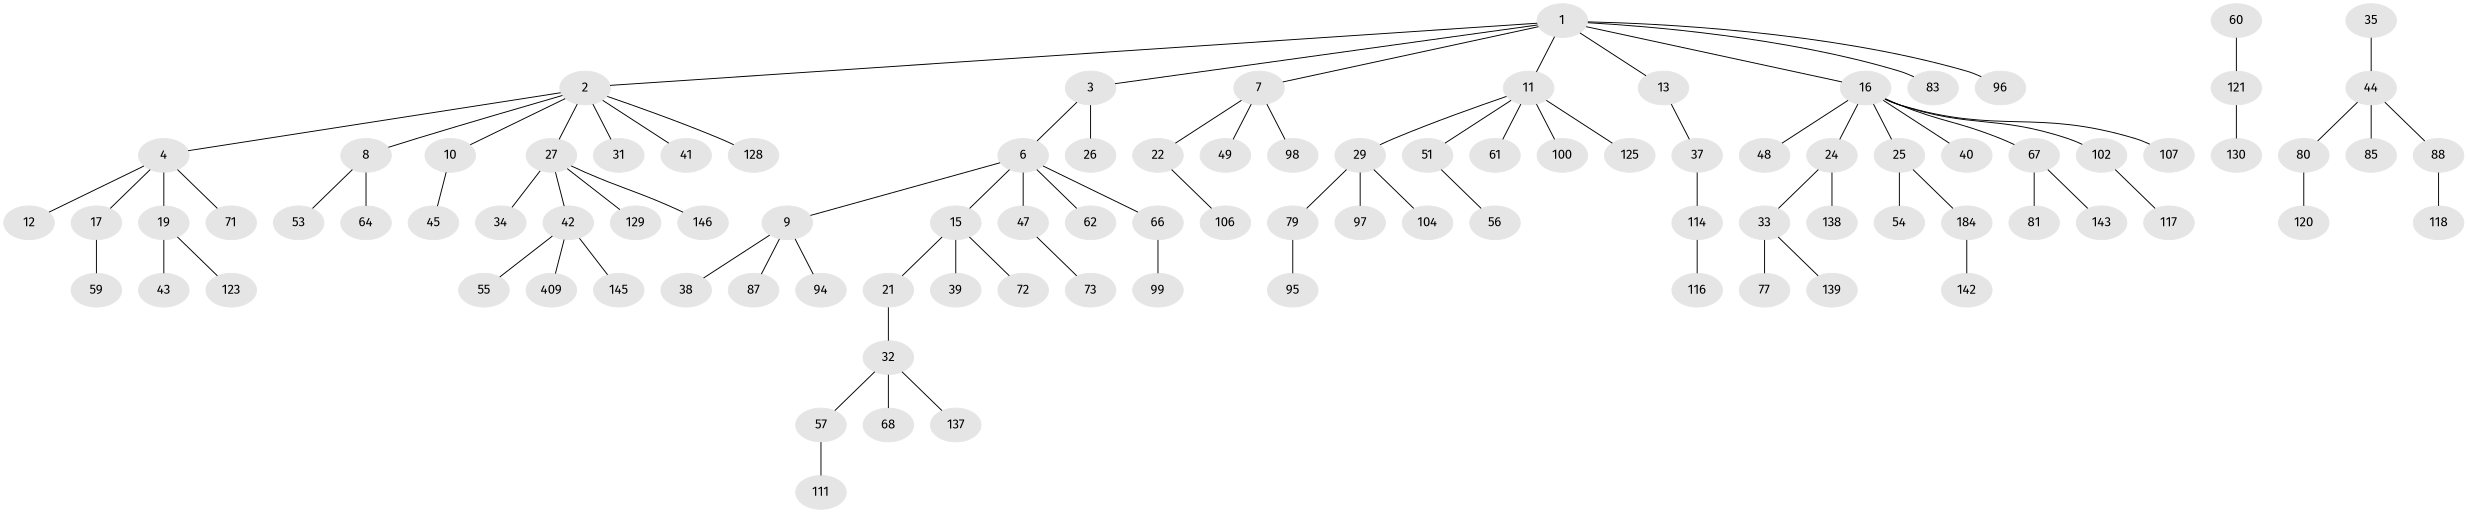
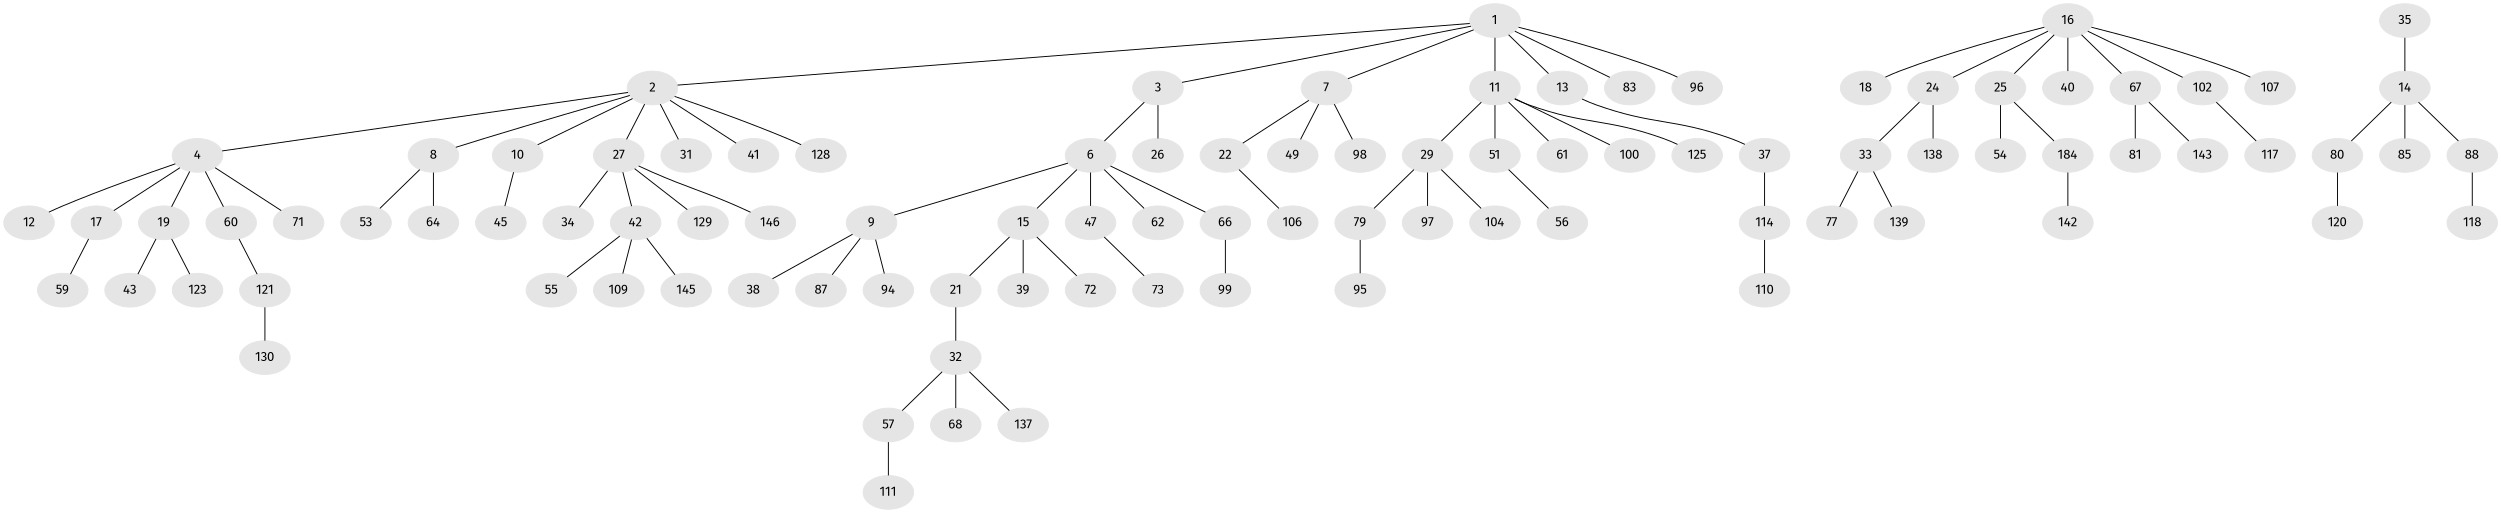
edge "1" -- "16": removed
node "44": label "44" -> "14"
node "48": label "48" -> "18"
edge "4" -- "60": added
node "409": label "409" -> "109"
node "116": label "116" -> "110"
